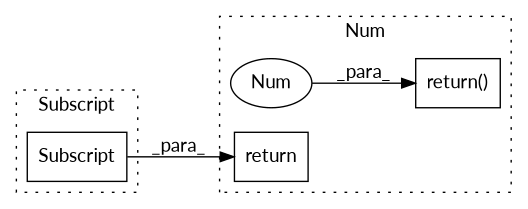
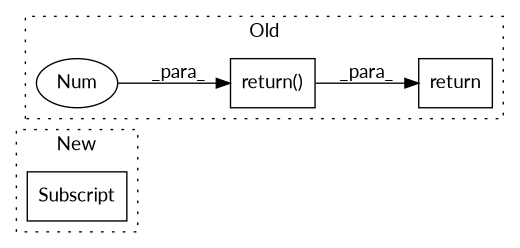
cluster "Num": label "Num" -> "Old"
cluster "Subscript": label "Subscript" -> "New"
edge "Subscript" -> "return": now "return()" -> "return"
